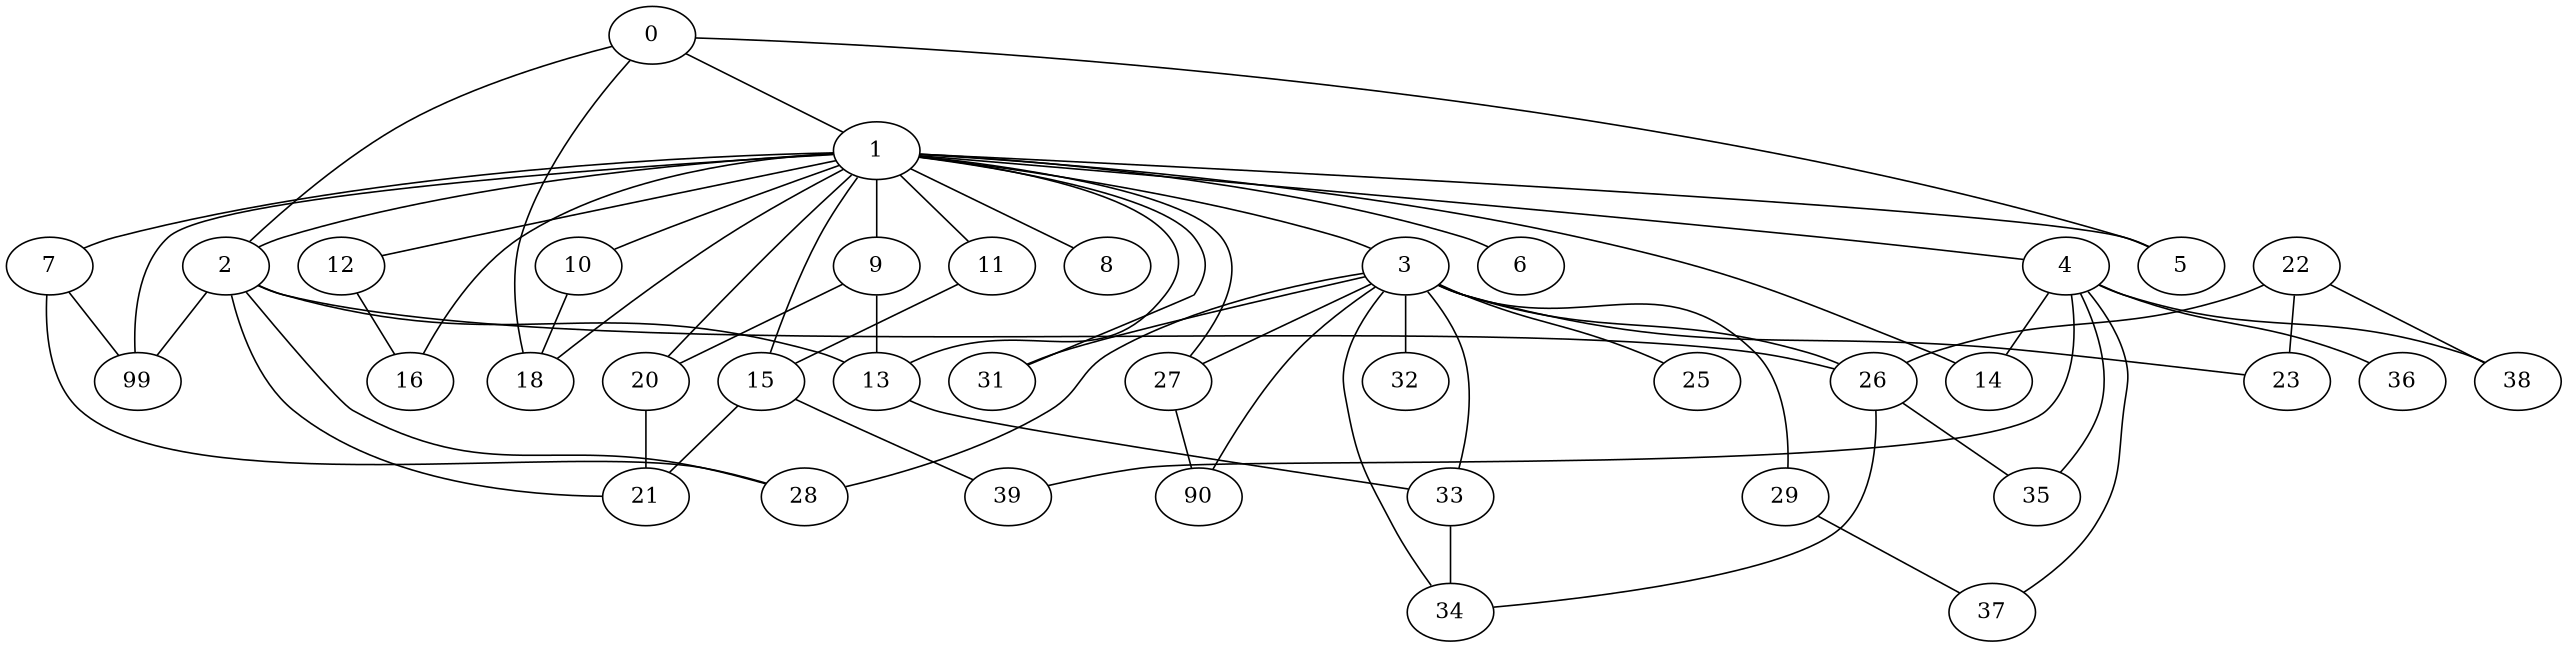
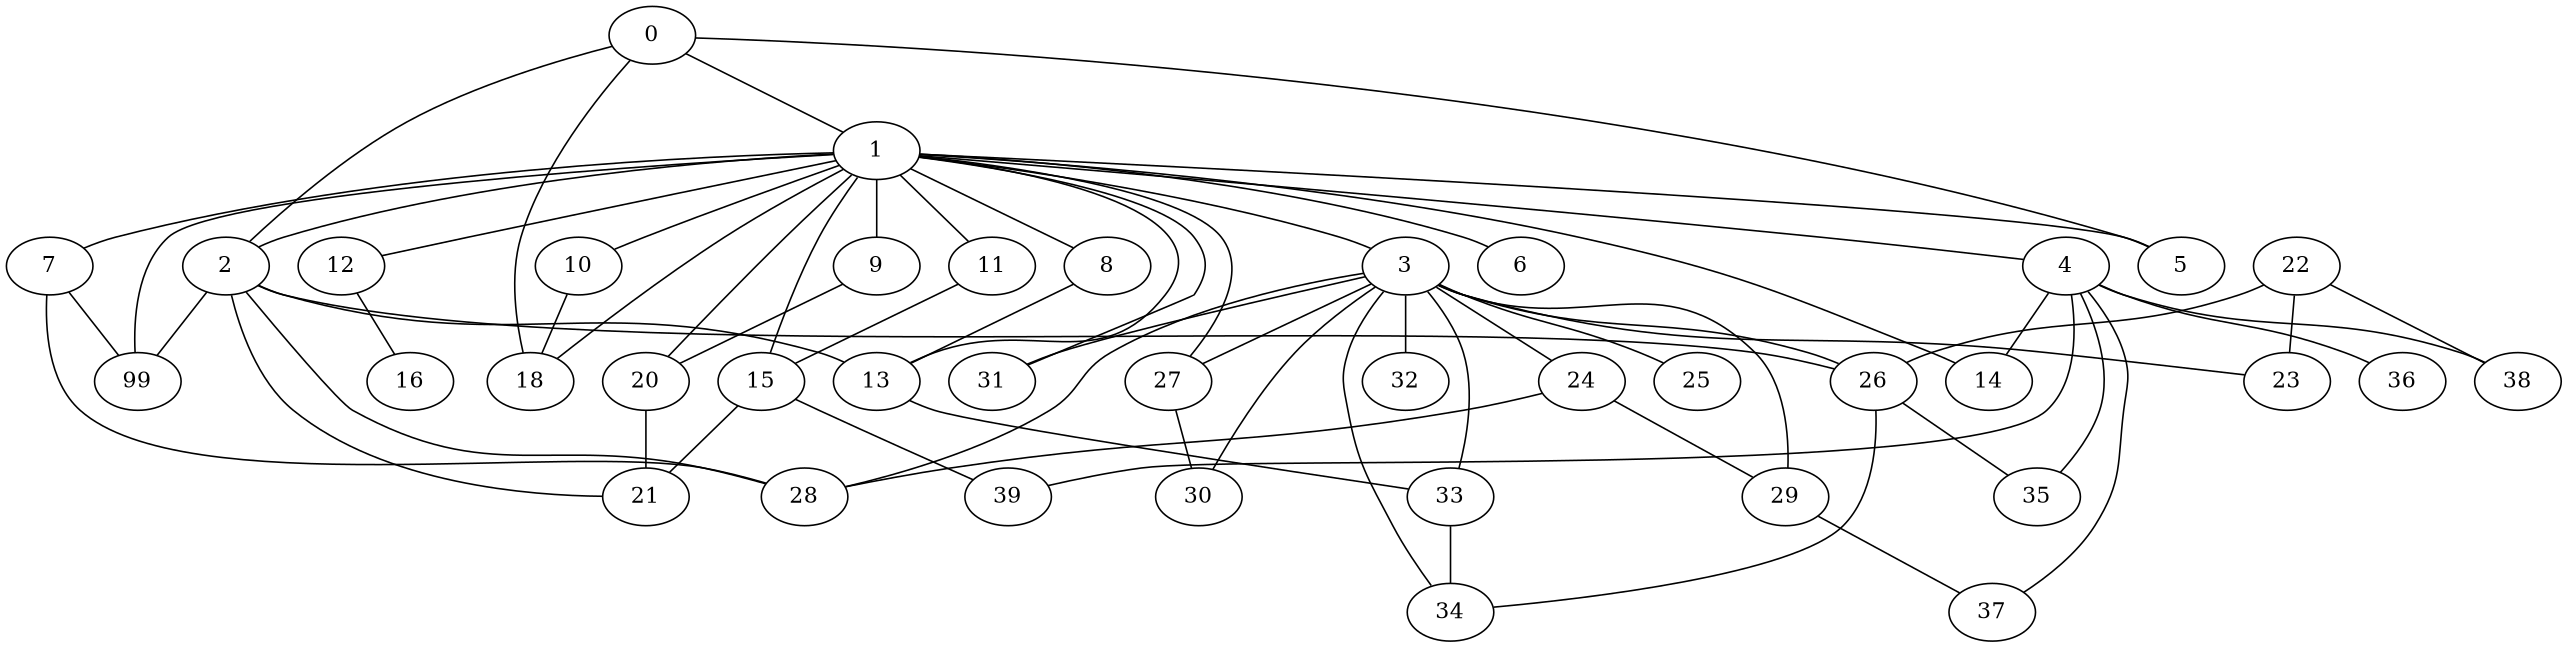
edge "1" -- "16": removed
edge "9" -- "13": now "8" -- "13"
node "24": added
node "90": label "90" -> "30"
